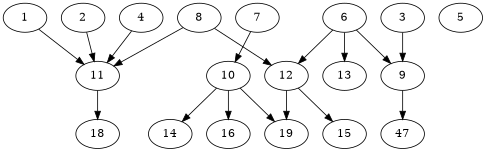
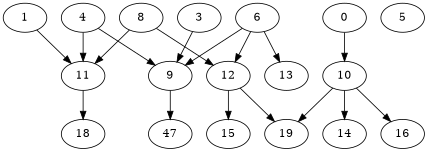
node "2": removed
node "7": label "7" -> "0"
edge "4" -> "9": added
